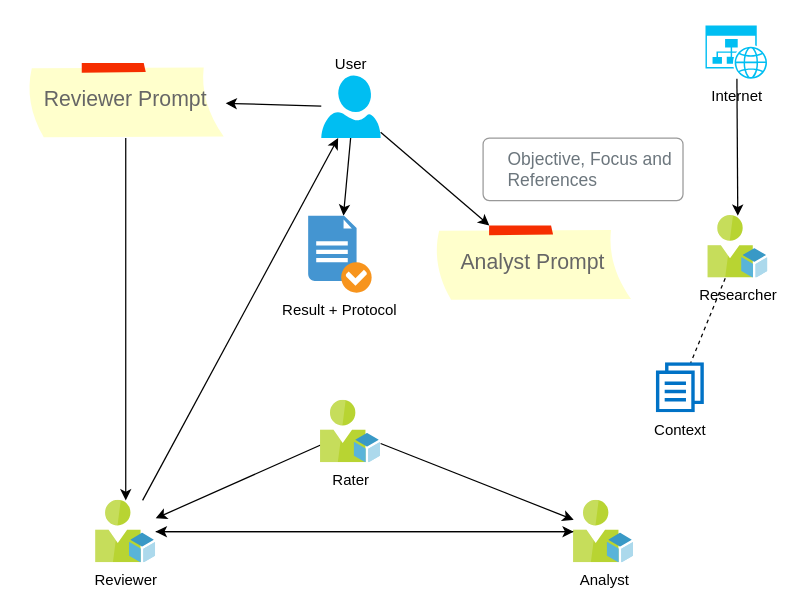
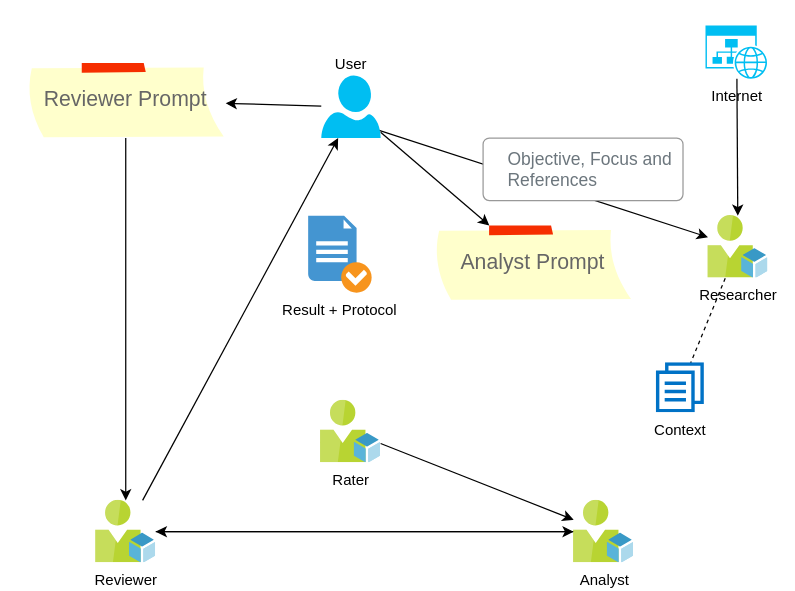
edge "User" -> "Result + Protocol": now "User" -> "Researcher"
edge "Rater" -> "Reviewer": removed
